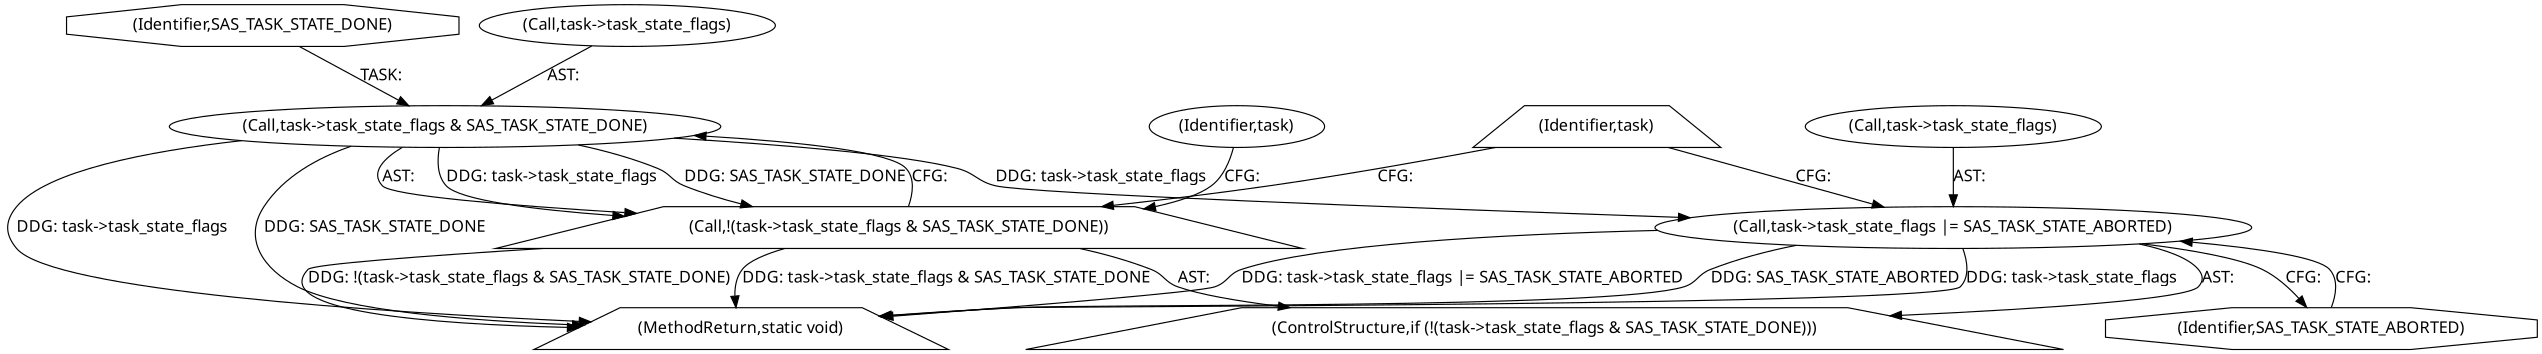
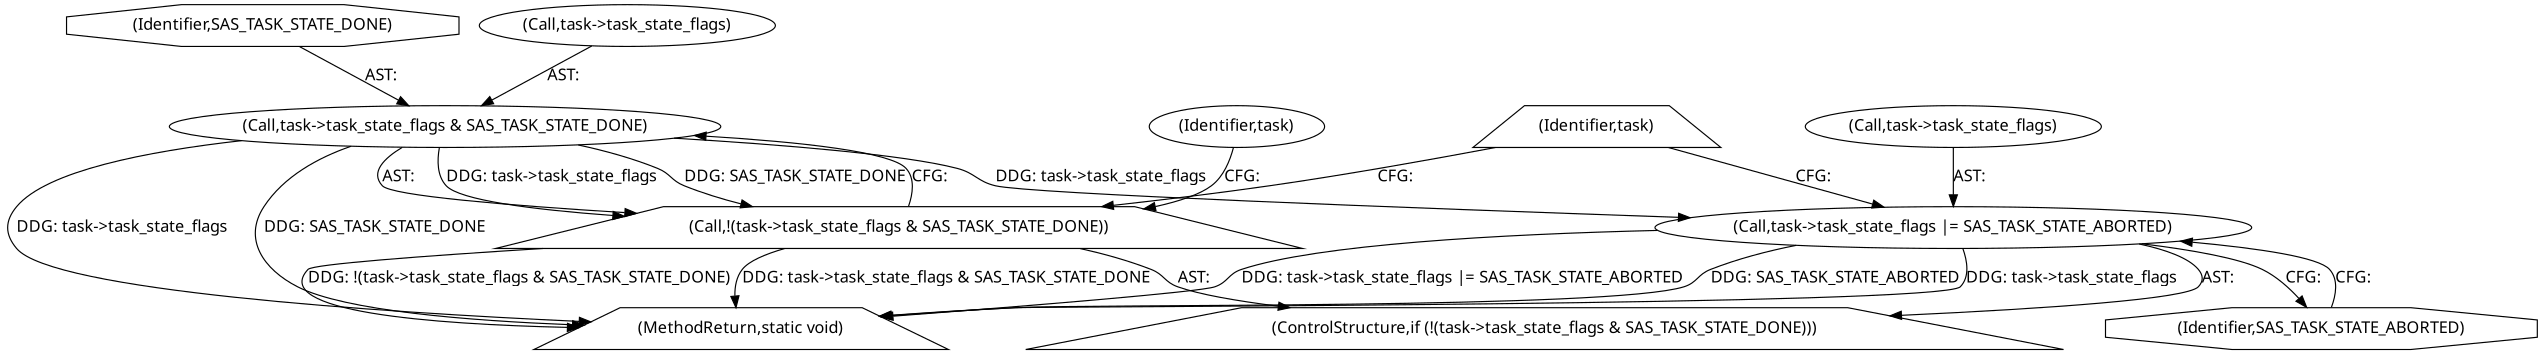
edge "(Identifier,SAS_TASK_STATE_DONE)" -> "(Call,task->task_state_flags & SAS_TASK_STATE_DONE)": label "TASK: " -> "AST: "
